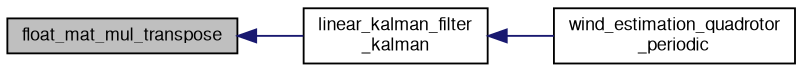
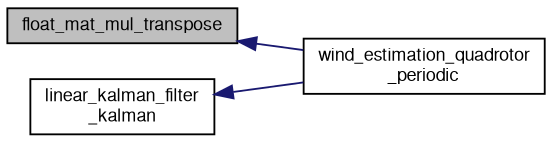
edge "linear_kalman_filter _kalman" -> "float_mat_mul_transpose": now "wind_estimation_quadrotor _periodic" -> "float_mat_mul_transpose"
